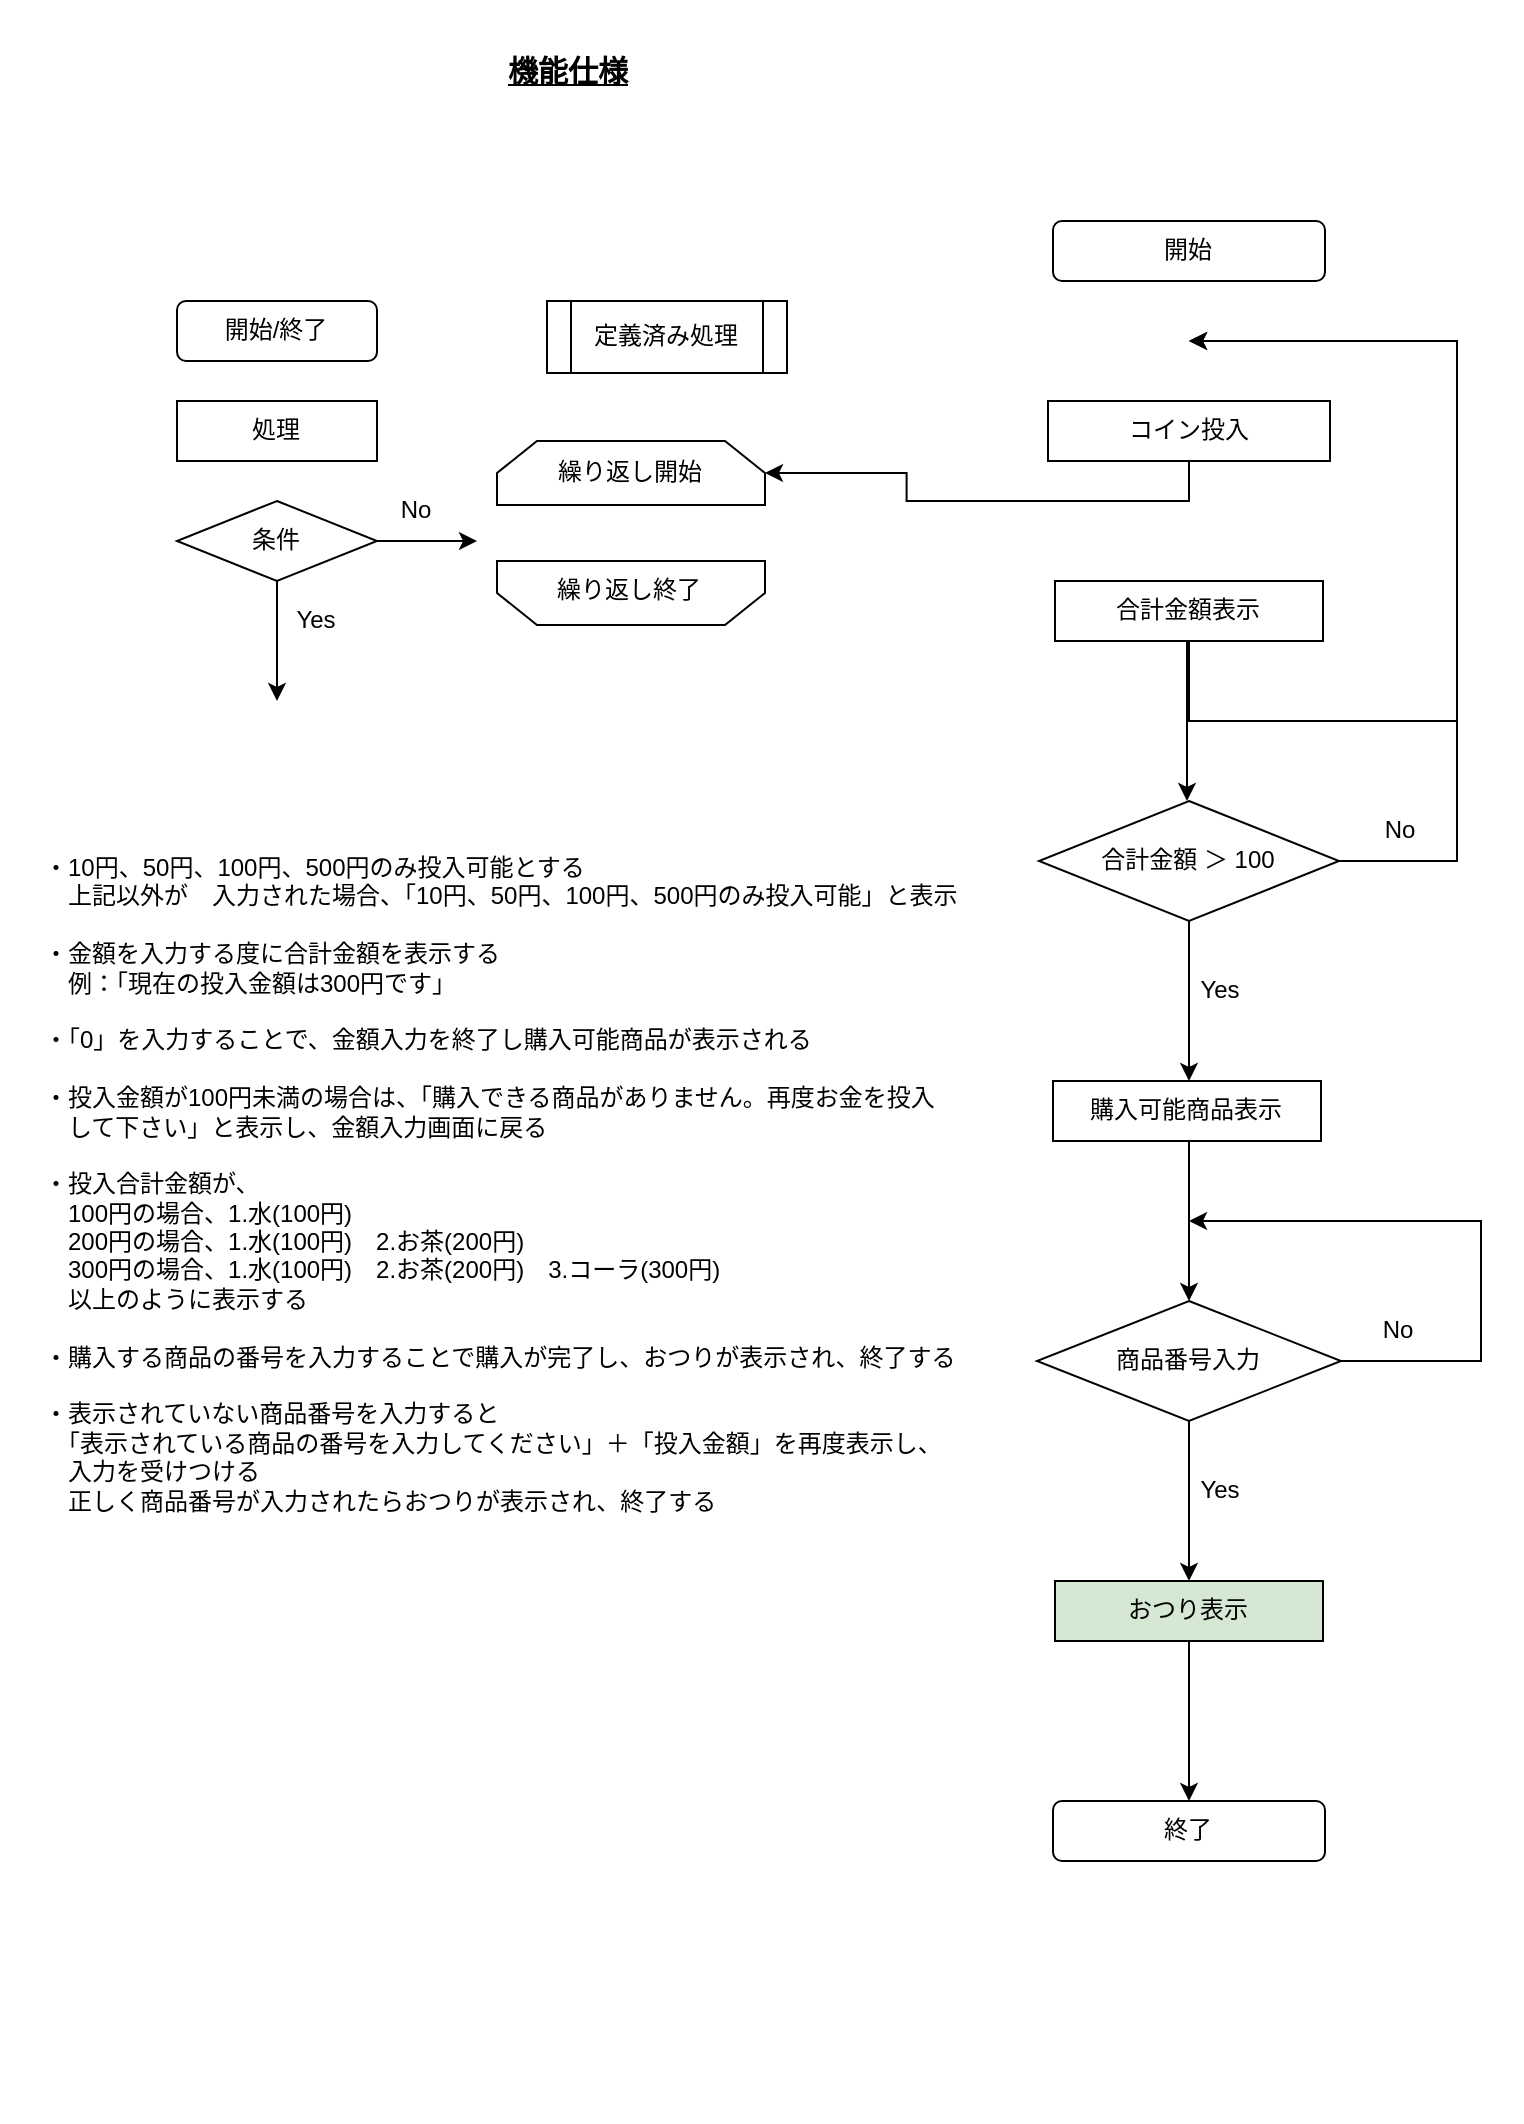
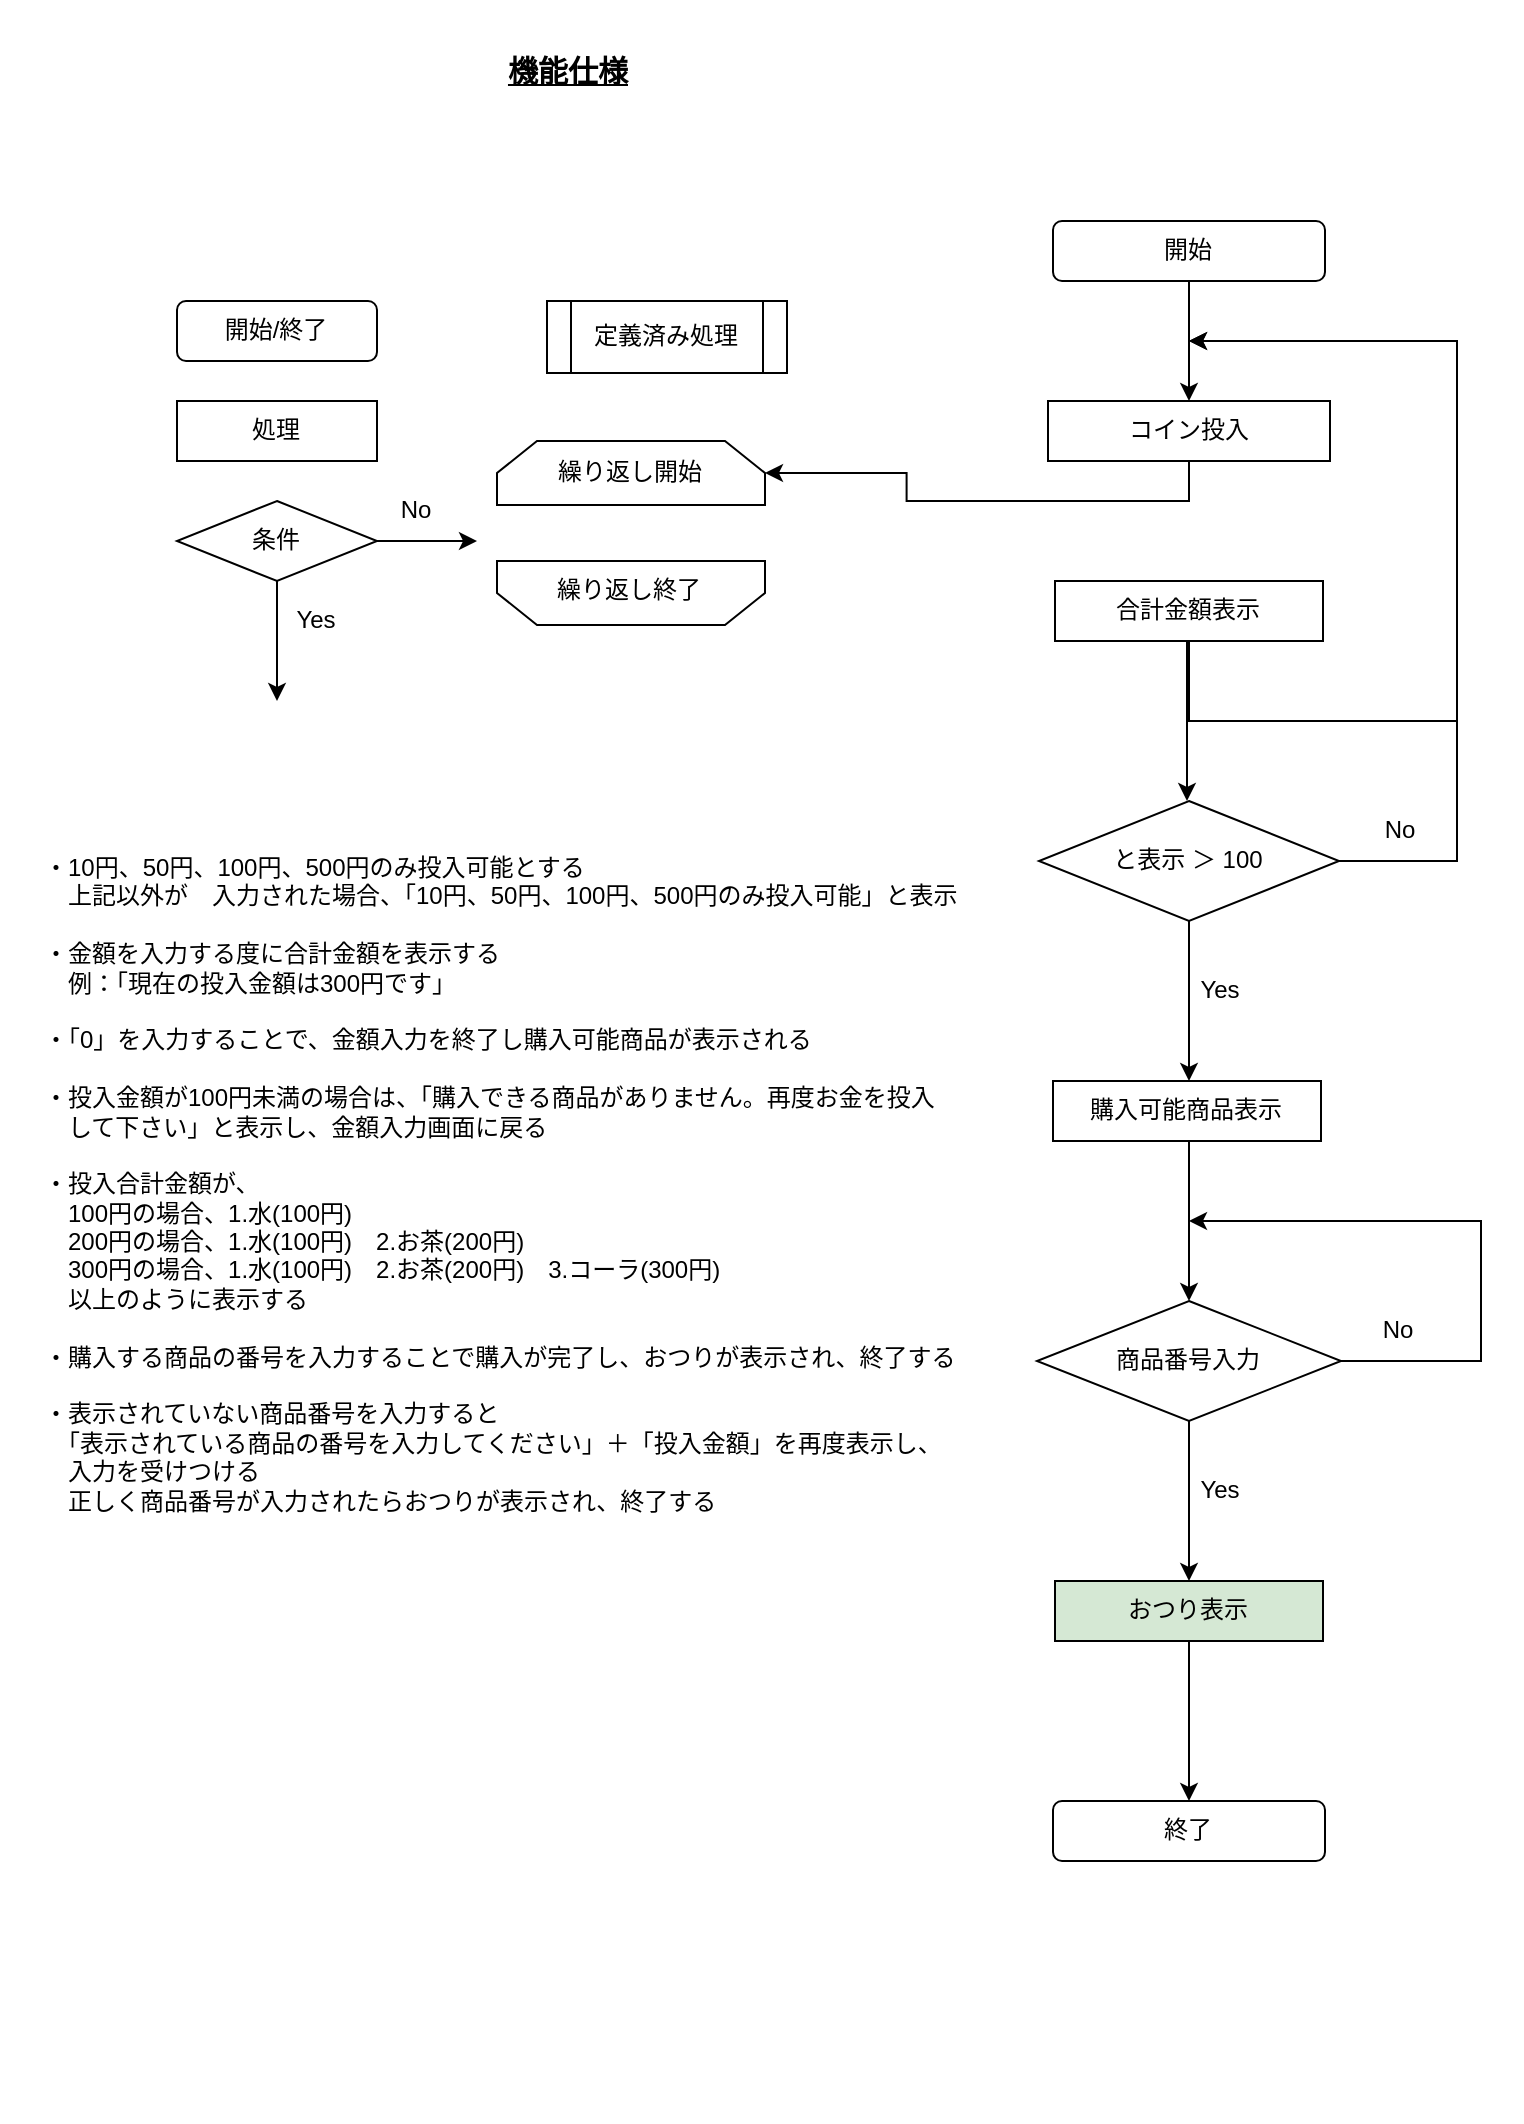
edge "開始" -> "コイン投入": added
node "合計金額 ＞ 100": label "合計金額 ＞ 100" -> "と表示 ＞ 100"
